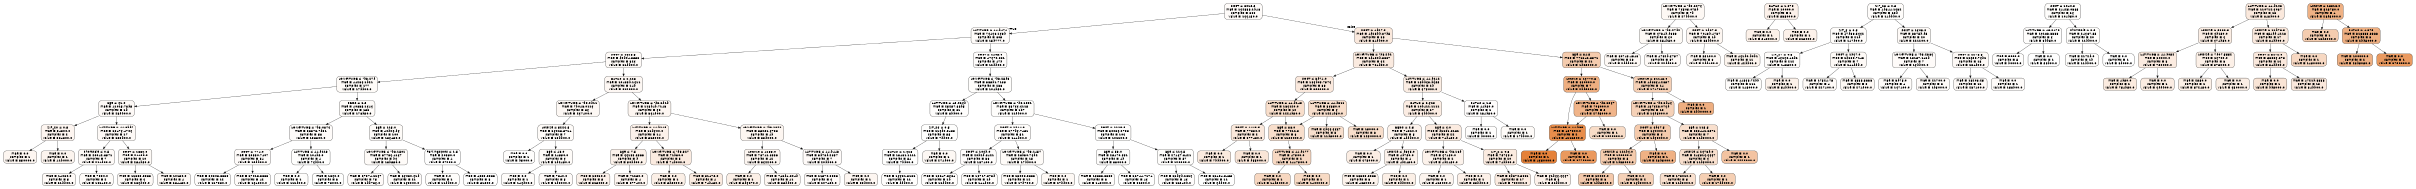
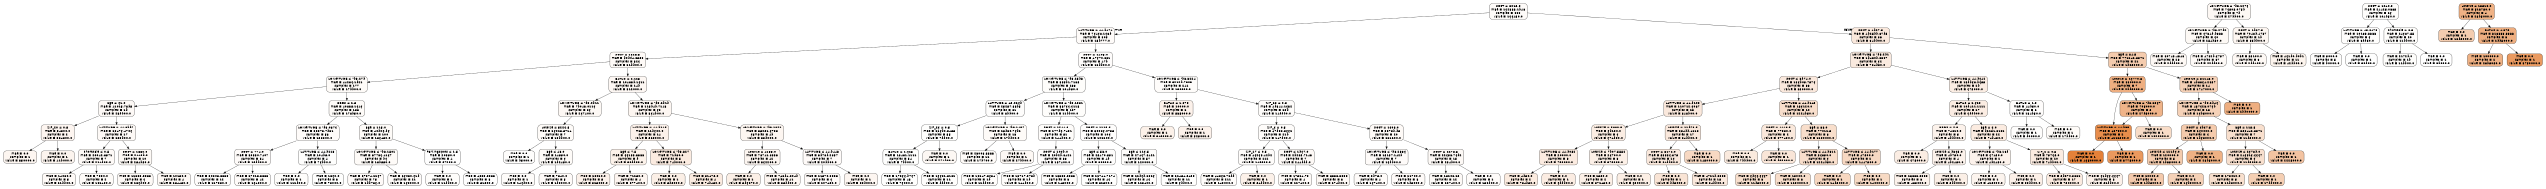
node "LONGITUDE ≤ -93.3224": added
edge "SQFT ≤ 3974.0" -> "LATITUDE ≤ 44.9103": added
edge "LATITUDE ≤ 44.9311" -> "age ≤ 88.0": reversed
edge "SQFT ≤ 1244.0" -> "LONGITUDE ≤ -93.1457": now "LATITUDE ≤ 45.0269" -> "LONGITUDE ≤ -93.1457"
node "mae = 61966.6667": text "mae = 3" -> "samples = 3"
node "mae = 17366.9767": added
